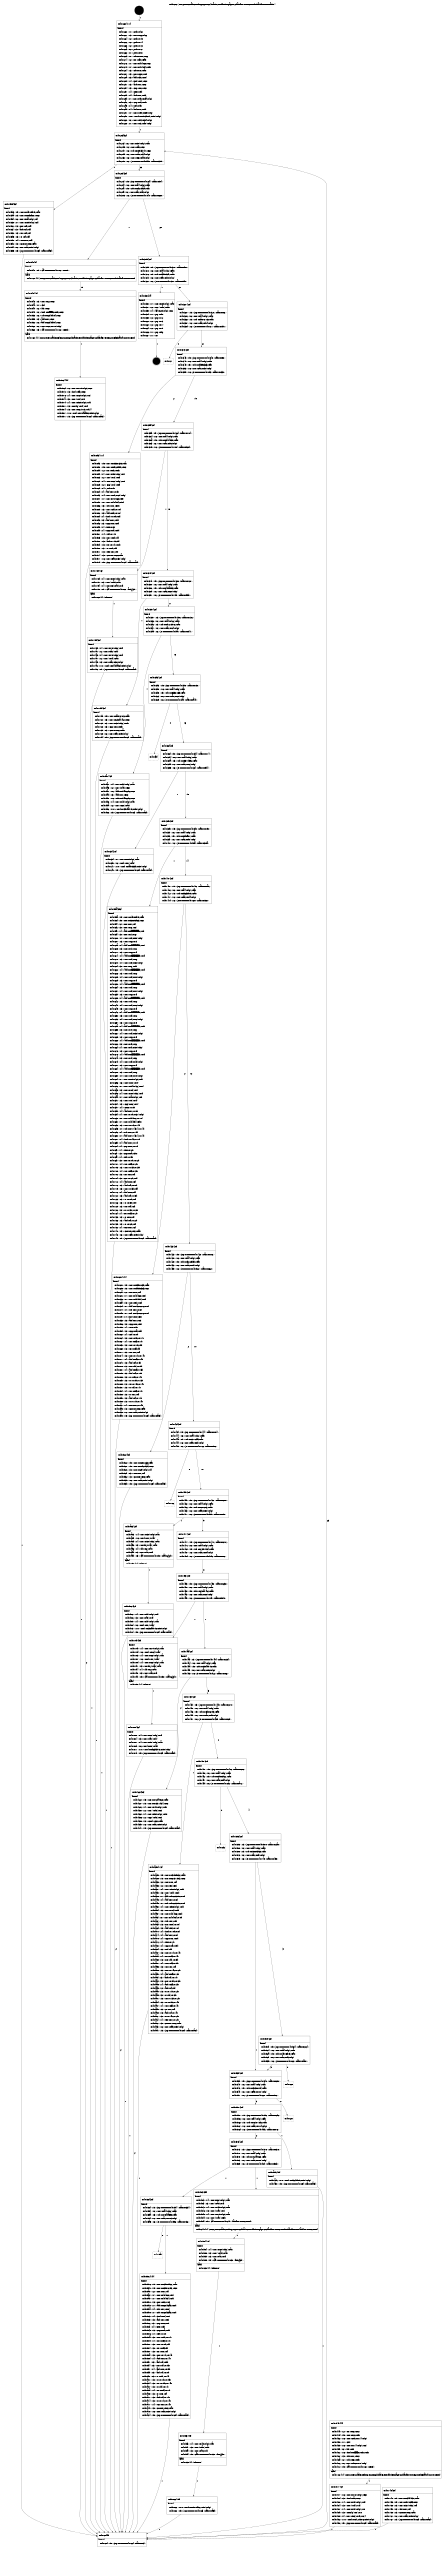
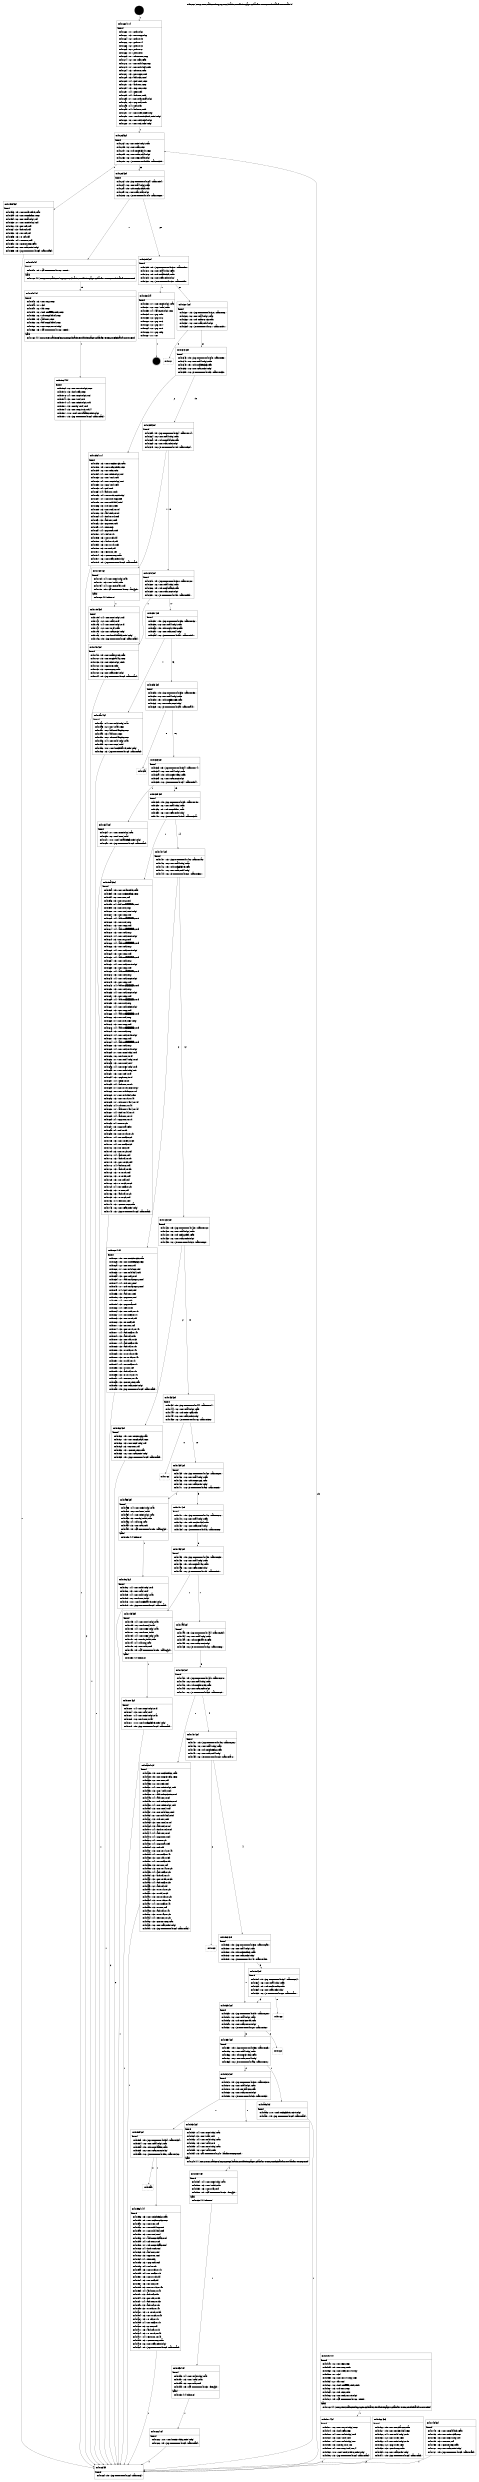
edge "0x40179d [30]" -> "0x401cef [5]": removed, label "1"
edge "0x4014af [28]" -> "0x401b22 [36]": removed, label "2"
